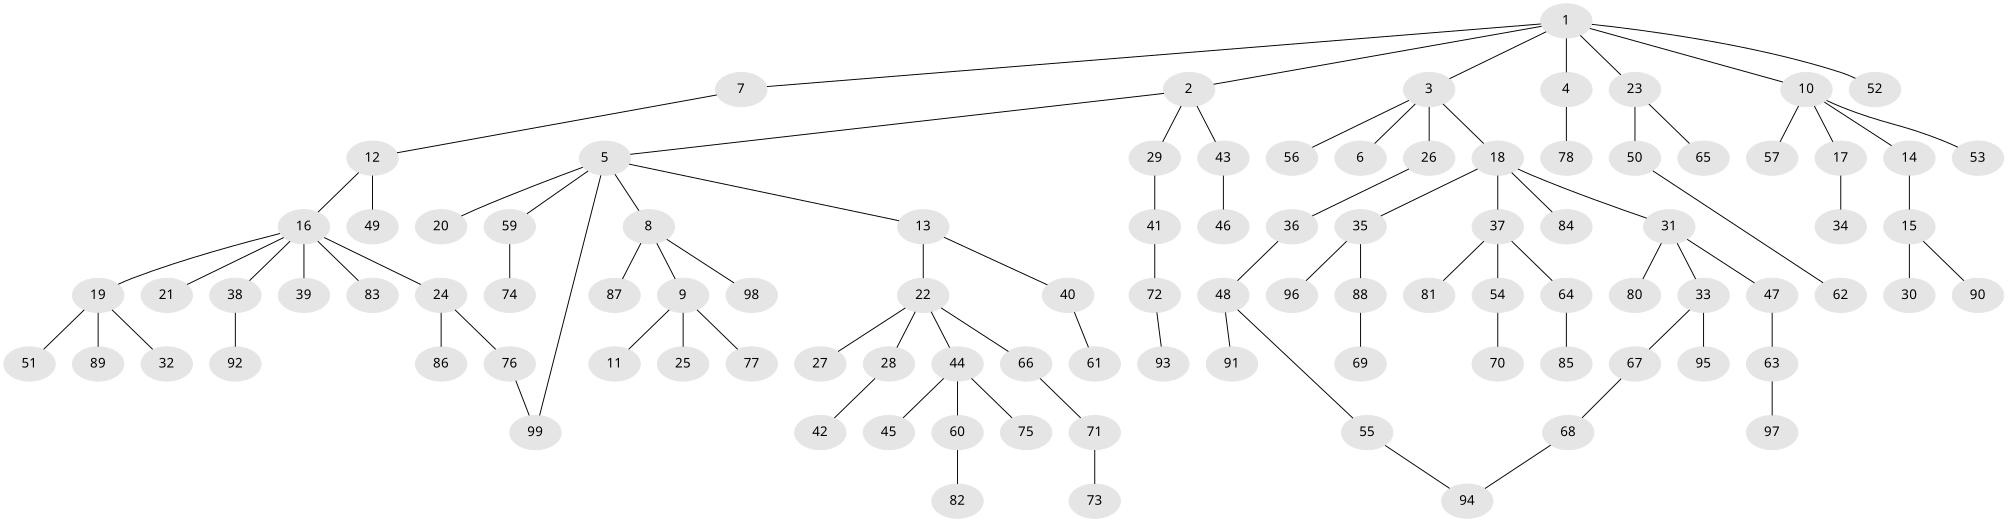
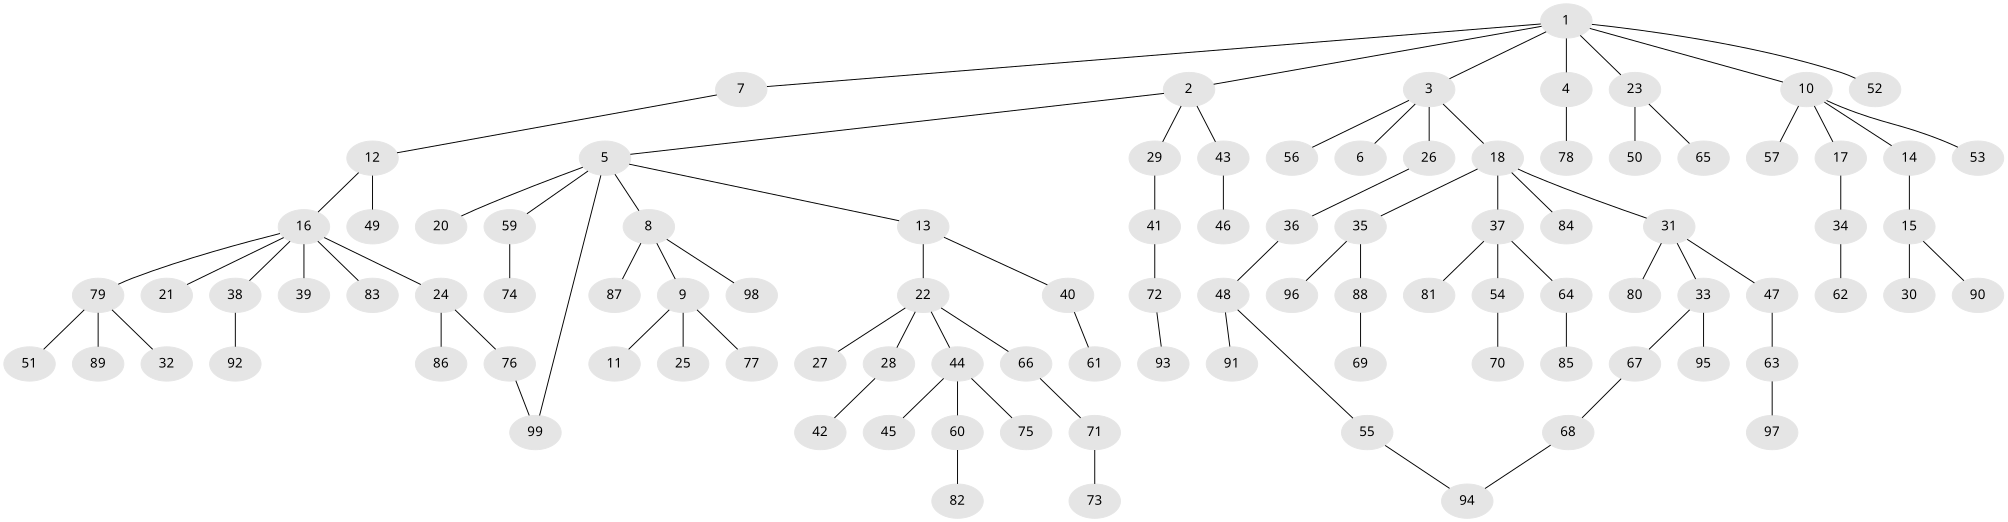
edge "50" -- "62": now "34" -- "62"
node "19": label "19" -> "79"
